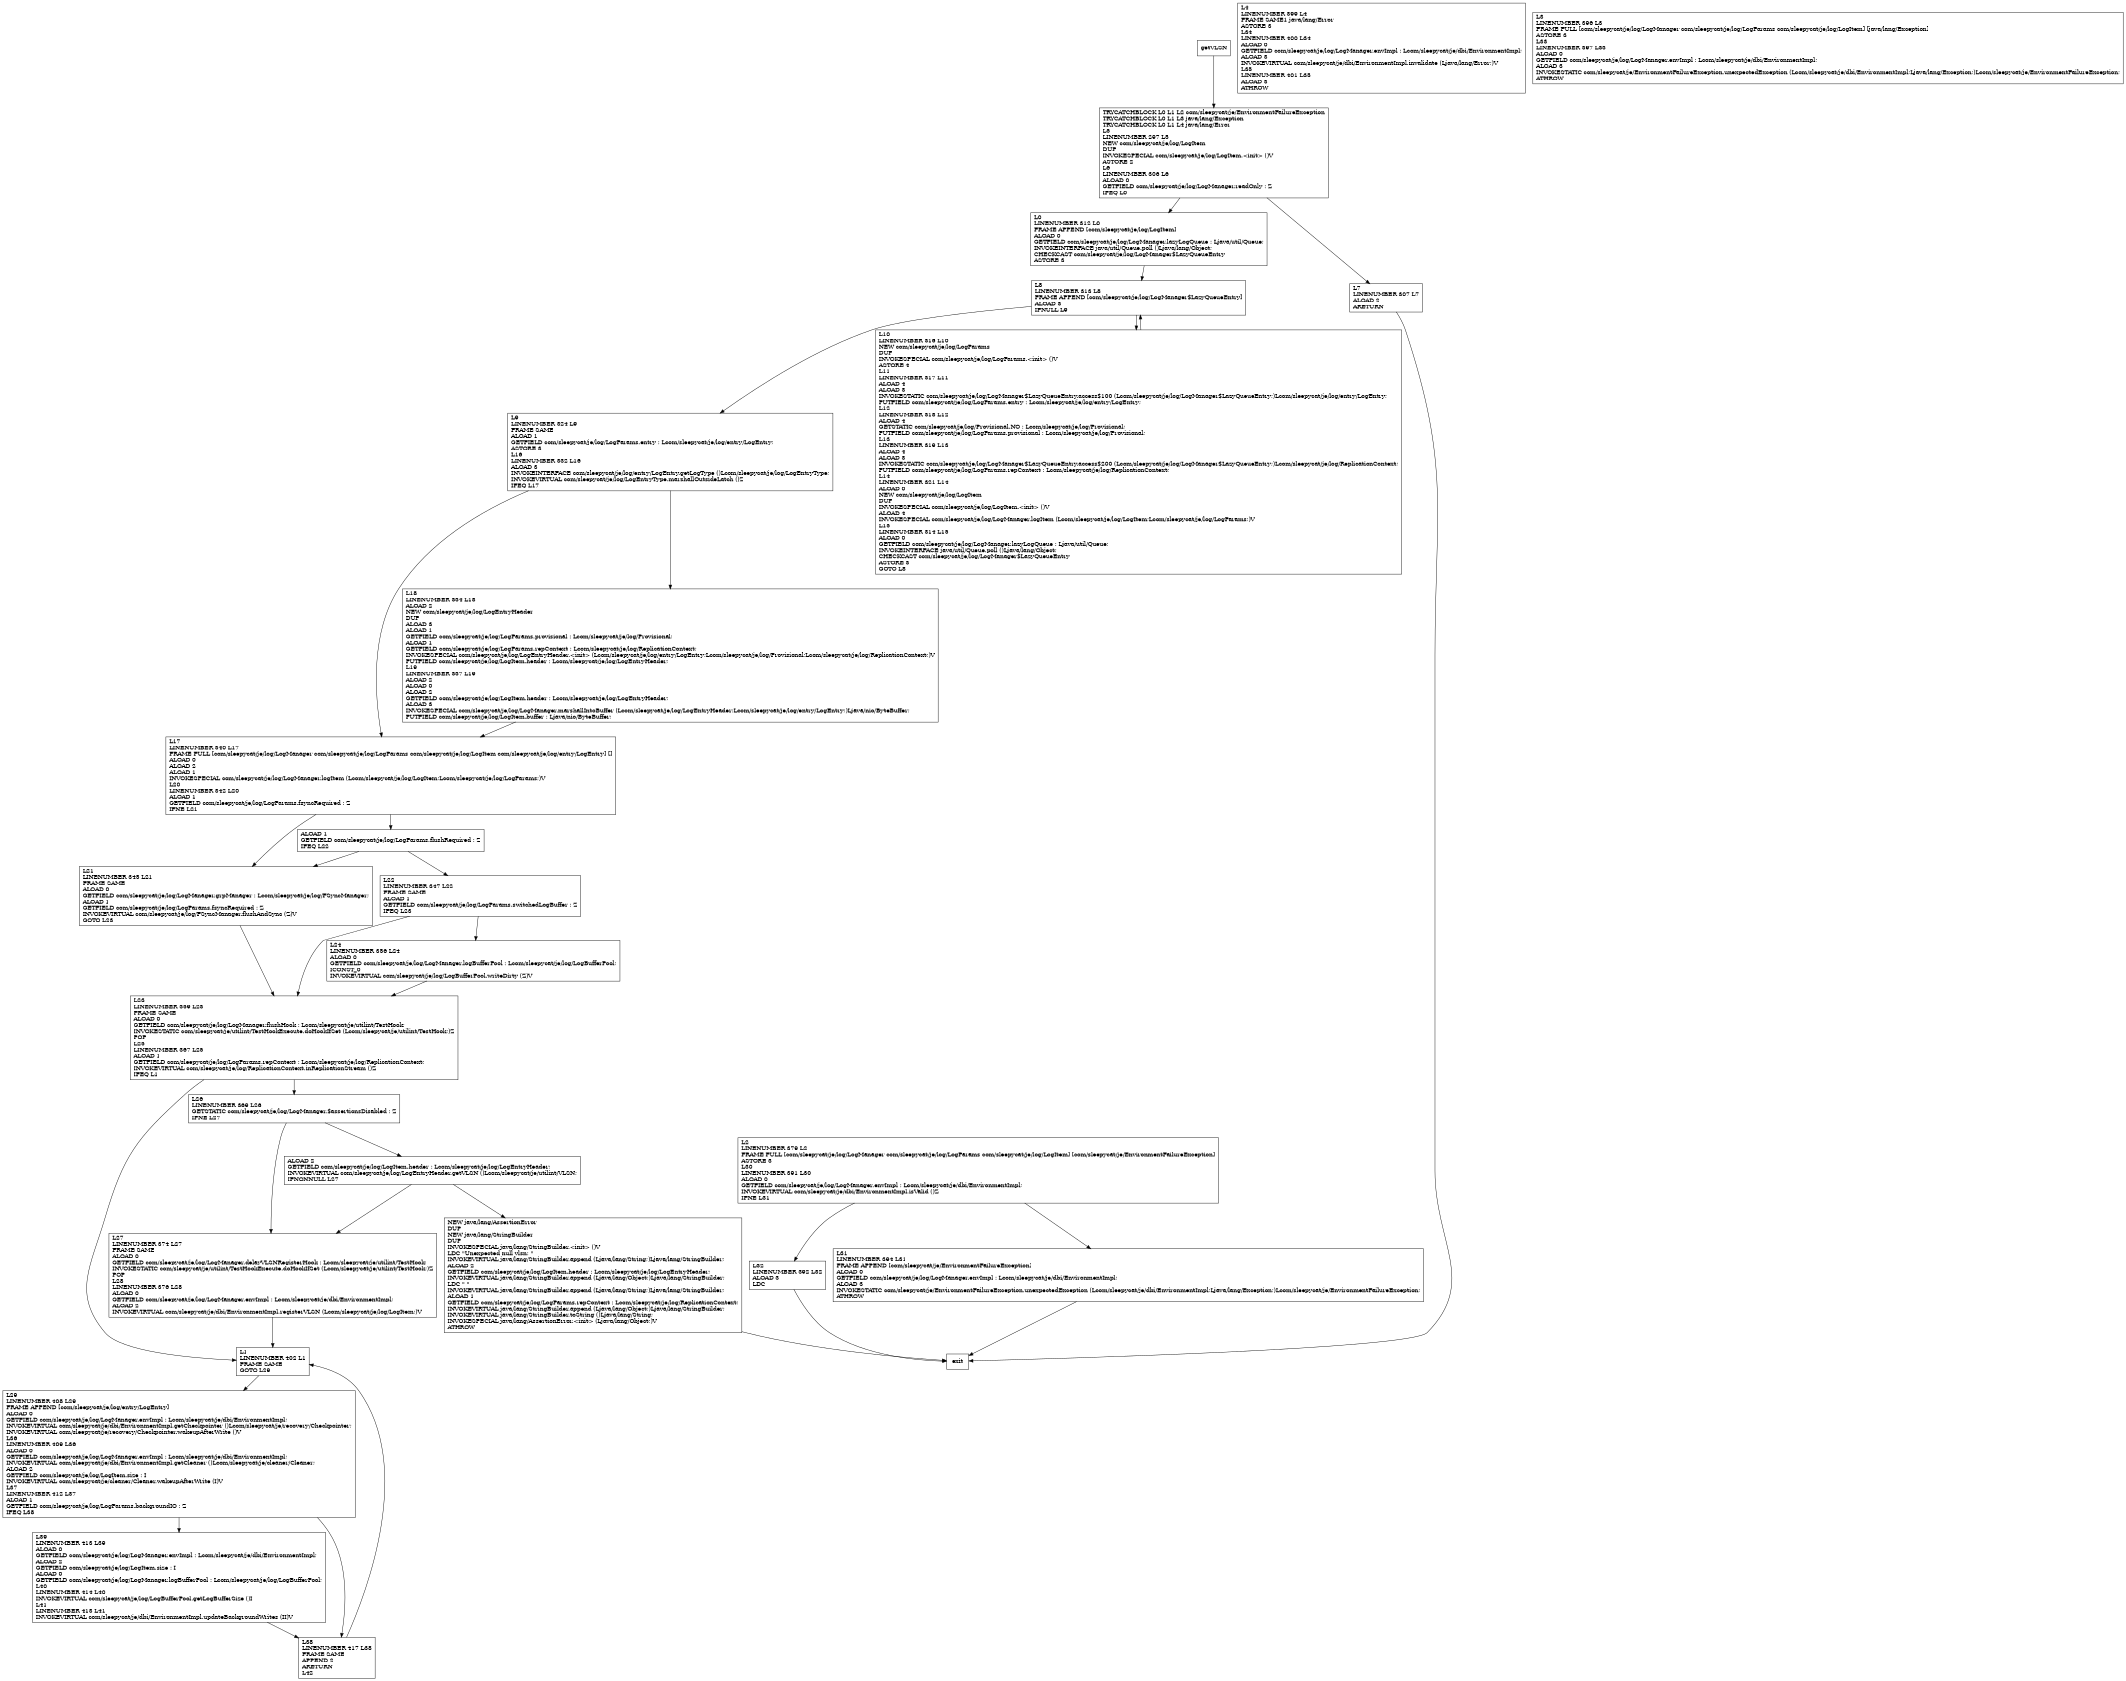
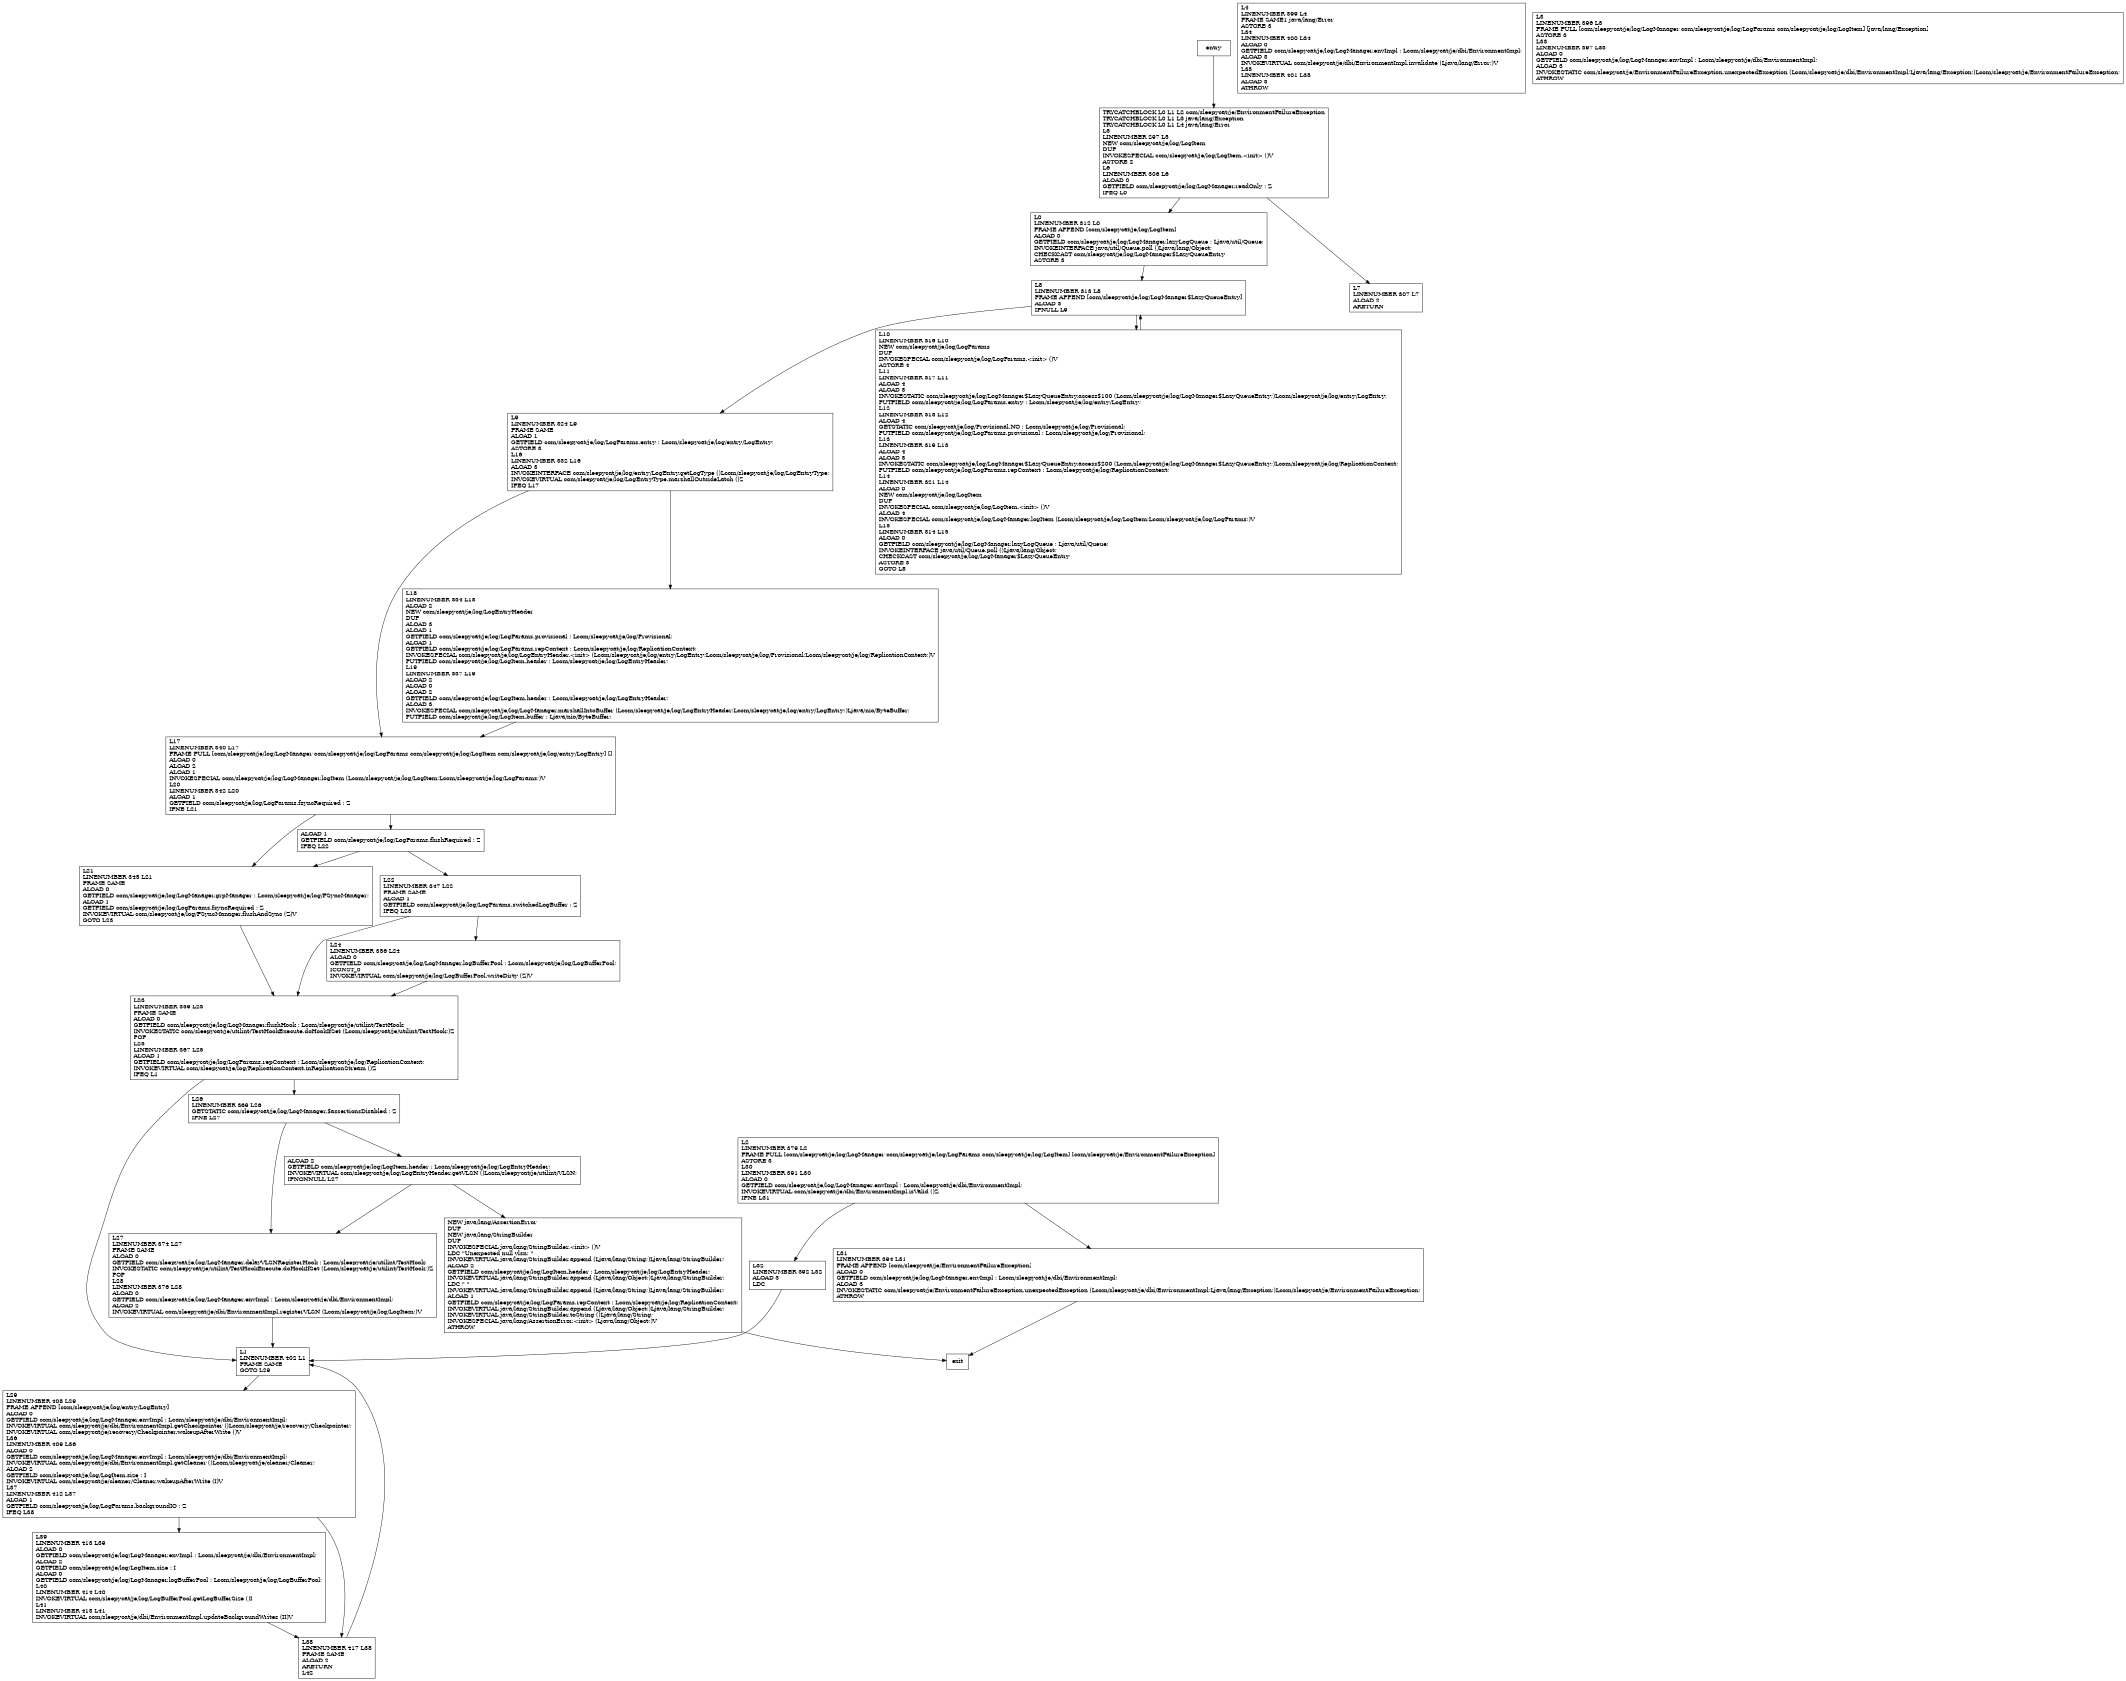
node "getVLSN": label "getVLSN" -> "entry"
edge "L7 LINENUMBER 307 L7 ALOAD 2 ARETURN" -> "exit": removed
edge "L32 LINENUMBER 392 L32 ALOAD 3 LDC" -> "exit": now "L32 LINENUMBER 392 L32 ALOAD 3 LDC" -> "L1 LINENUMBER 402 L1 FRAME SAME GOTO L29"
node "L38 LINENUMBER 417 L38 FRAME SAME APPEND 2 ARETURN L42": label "L38 LINENUMBER 417 L38 FRAME SAME APPEND 2 ARETURN L42" -> "L38 LINENUMBER 417 L38 FRAME SAME ALOAD 2 ARETURN L42"
